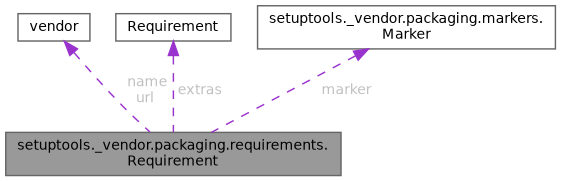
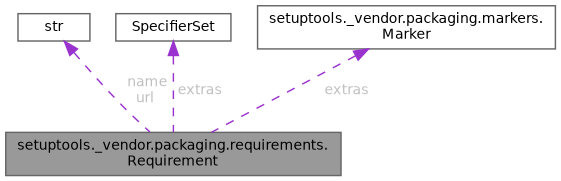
node "vendor": label "vendor" -> "str"
node "Requirement": label "Requirement" -> "SpecifierSet"
edge "setuptools._vendor.packaging.requirements. Requirement" -> "setuptools._vendor.packaging.markers. Marker": label " marker" -> " extras"
